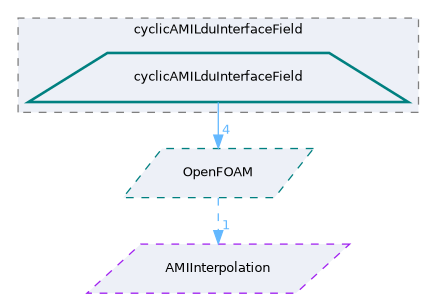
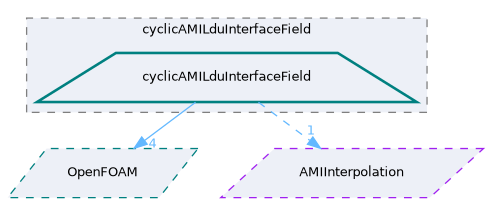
edge "OpenFOAM" -> "AMIInterpolation": now "cyclicAMILduInterfaceField" -> "AMIInterpolation"
